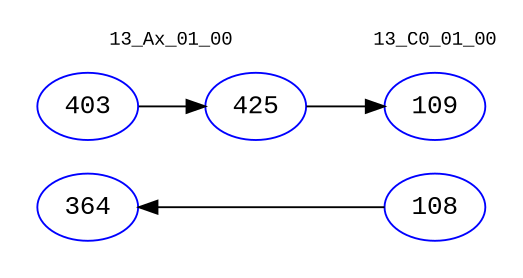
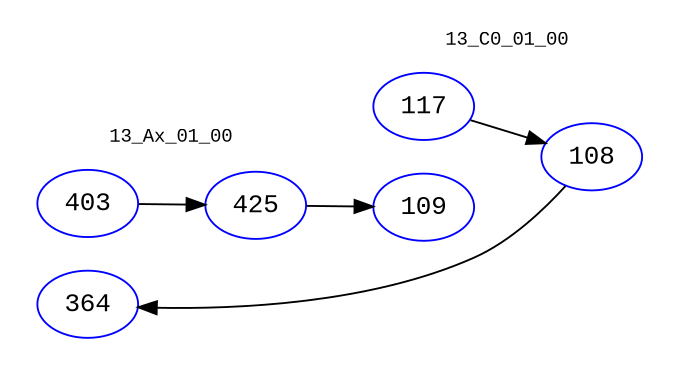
node "117": added
